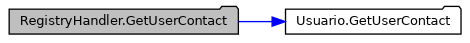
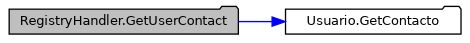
node "Usuario.GetUserContact": label "Usuario.GetUserContact" -> "Usuario.GetContacto"
